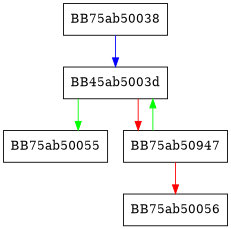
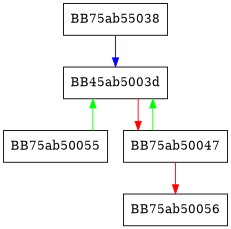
node "BB75ab50038": label "BB75ab50038" -> "BB75ab55038"
edge "BB45ab5003d" -> "BB75ab50055": reversed
node "BB75ab50947": label "BB75ab50947" -> "BB75ab50047"
